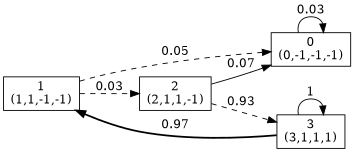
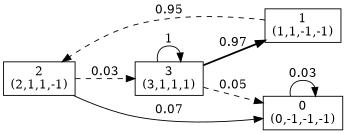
edge "1 (1,1,-1,-1)" -> "0 (0,-1,-1,-1)": now "3 (3,1,1,1)" -> "0 (0,-1,-1,-1)"
edge "1 (1,1,-1,-1)" -> "2 (2,1,1,-1)": label "0.03" -> "0.95"
edge "2 (2,1,1,-1)" -> "3 (3,1,1,1)": label "0.93" -> "0.03"
